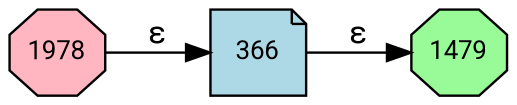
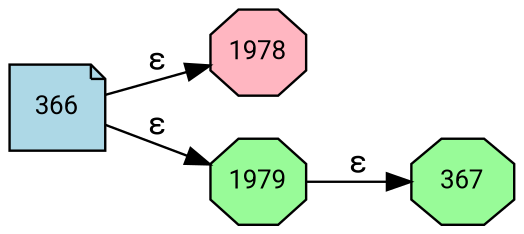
edge "1978" -> "366": reversed
node "1479": label "1479" -> "1979"
node "367": added
